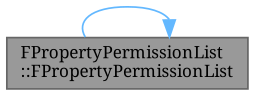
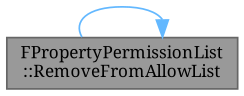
node "FPropertyPermissionList ::FPropertyPermissionList": label "FPropertyPermissionList ::FPropertyPermissionList" -> "FPropertyPermissionList ::RemoveFromAllowList"
